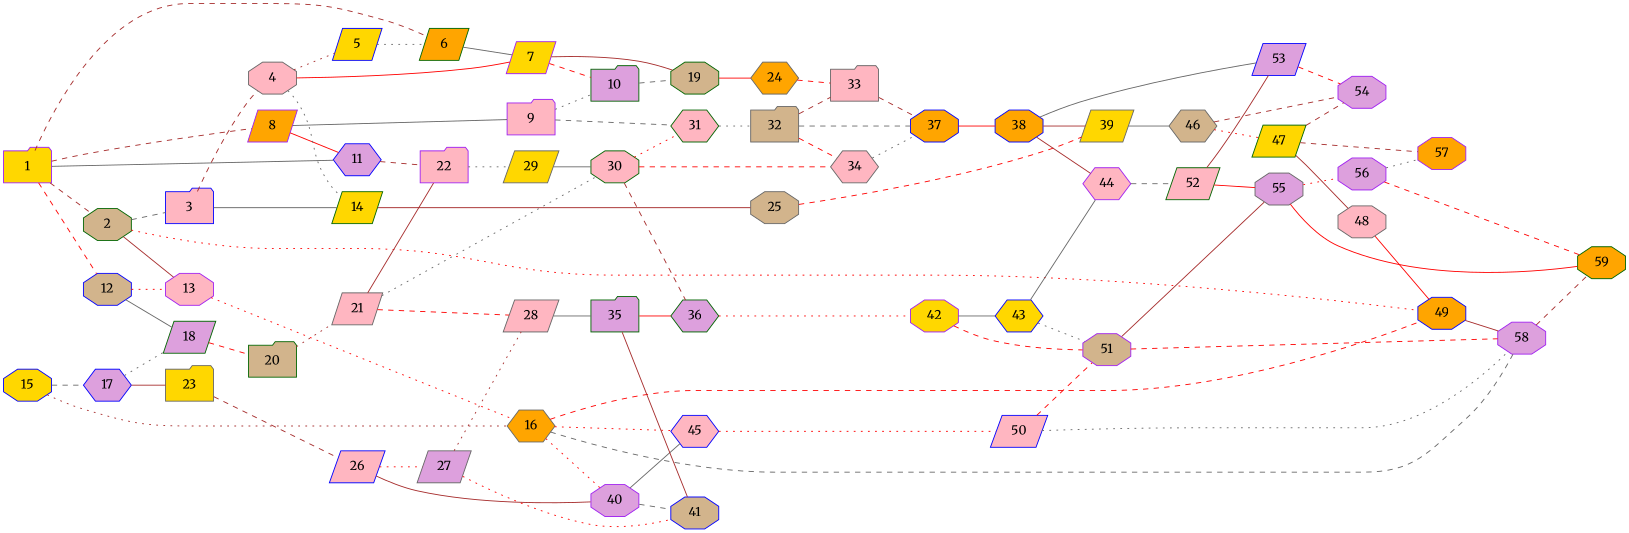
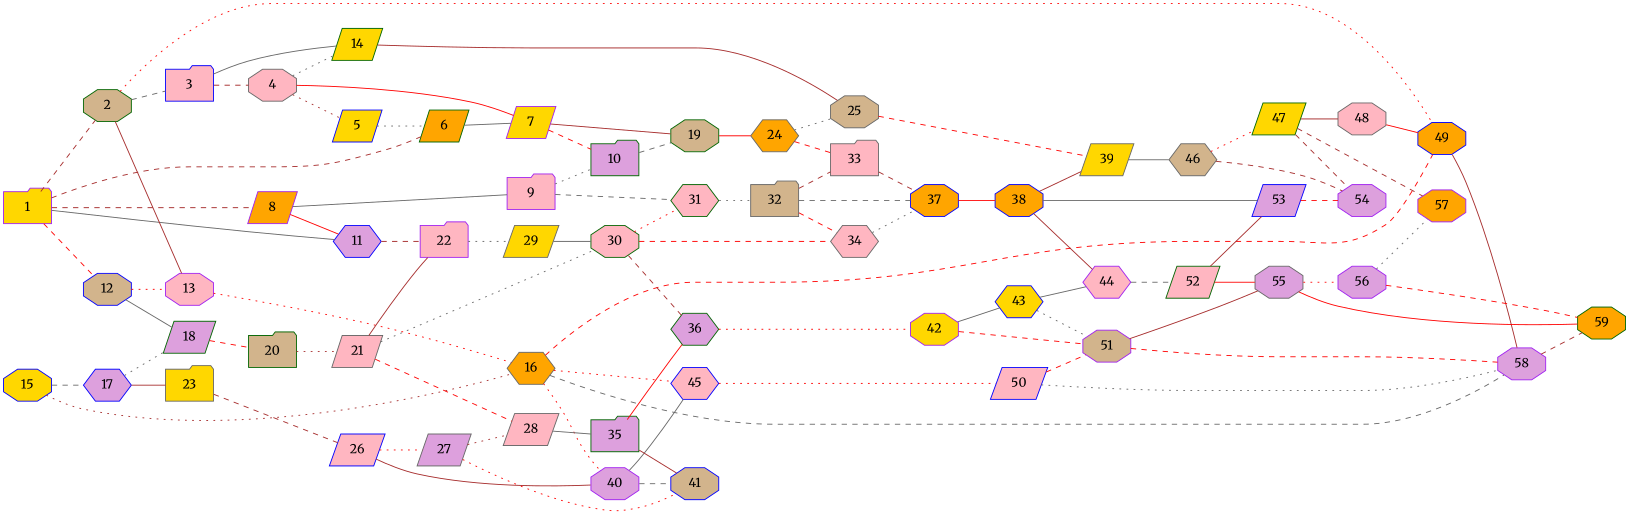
edge "25" -- "24": added
